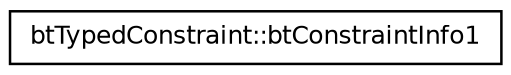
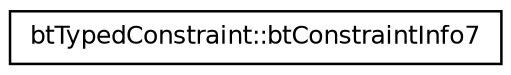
node "btTypedConstraint::btConstraintInfo1": label "btTypedConstraint::btConstraintInfo1" -> "btTypedConstraint::btConstraintInfo7"
